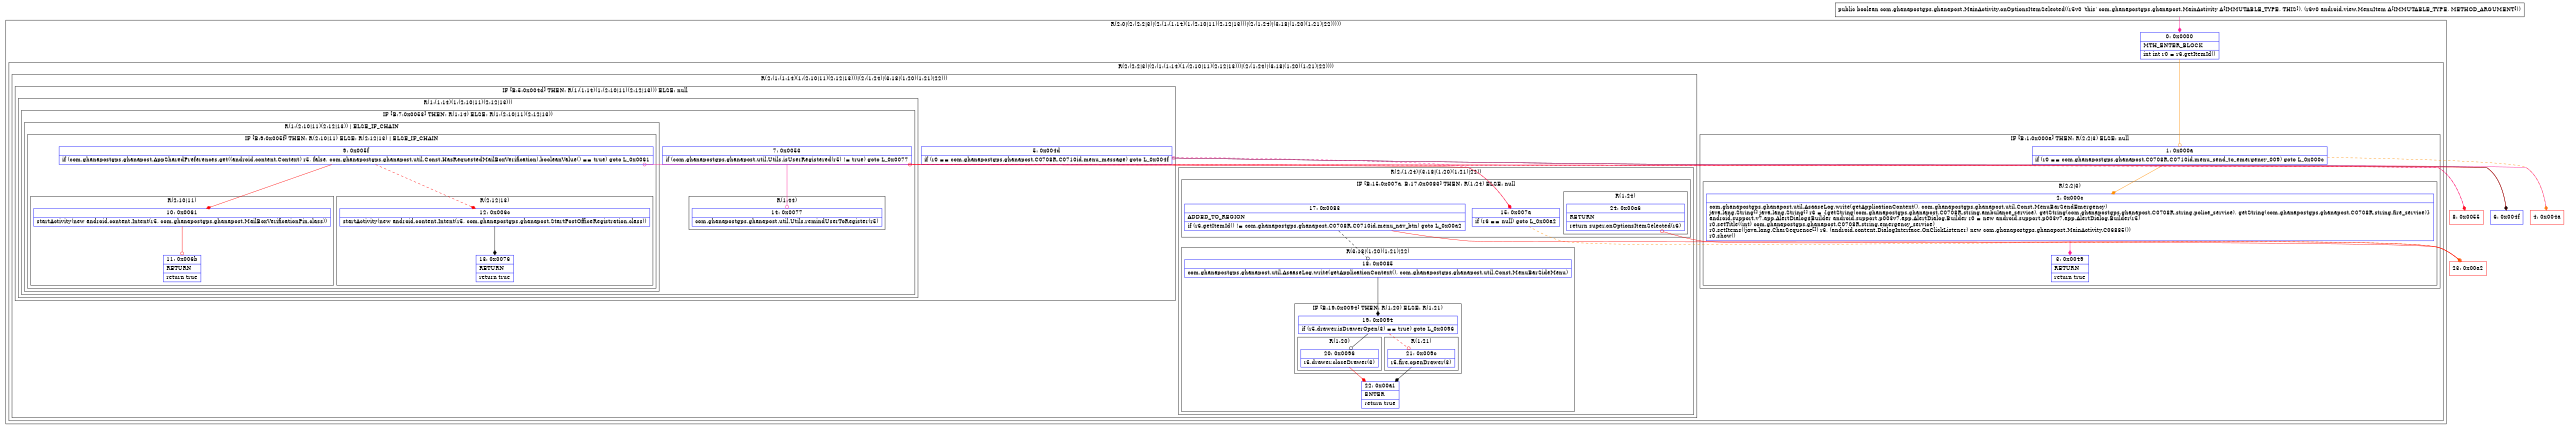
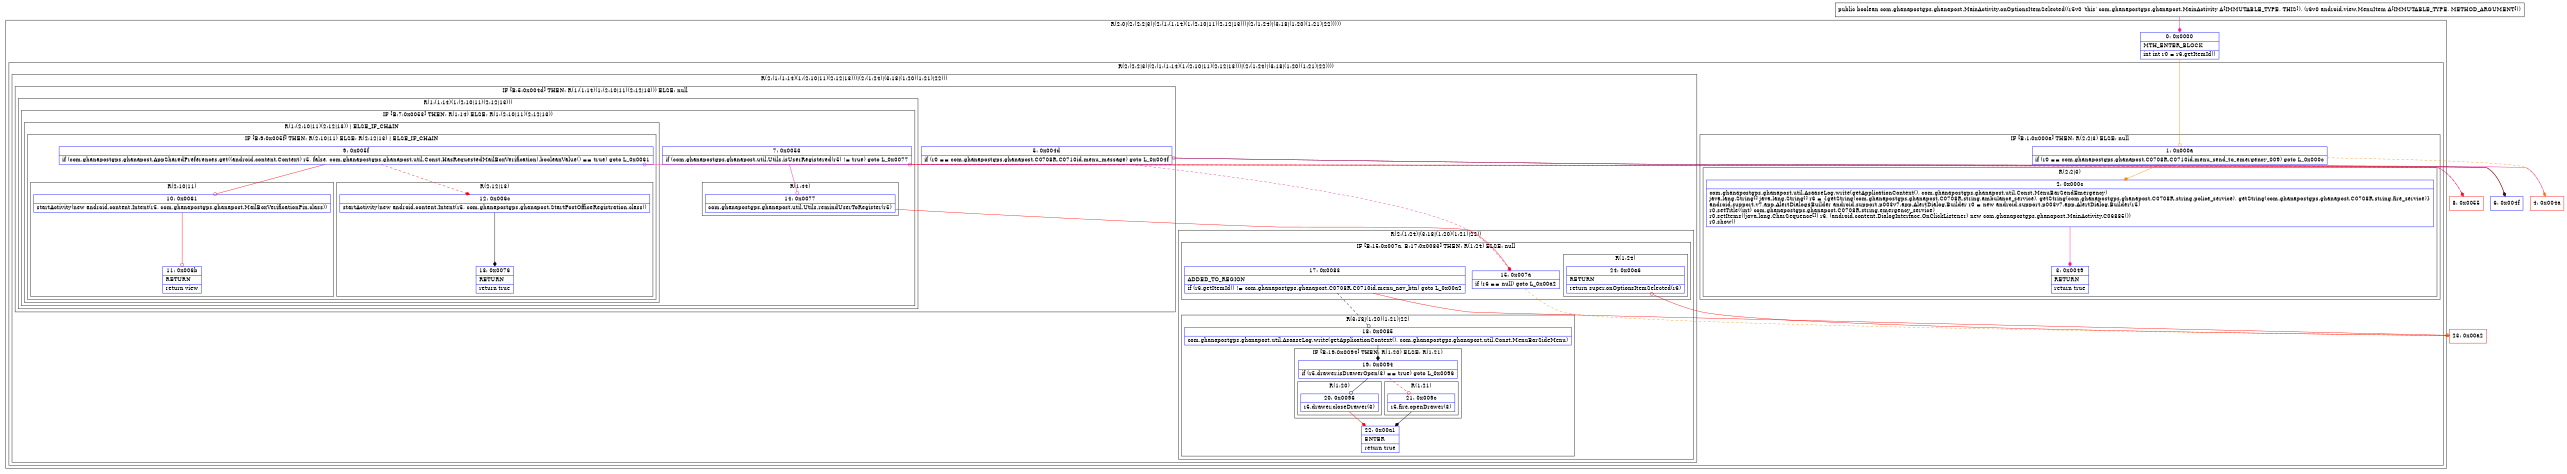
edge "7: 0x0053" -> "15: 0x007a": now "14: 0x0077" -> "15: 0x007a"
edge "9: 0x005f" -> "10: 0x0061": arrowhead diamond -> odot
node "11: 0x006b": text "return true" -> "return view"
